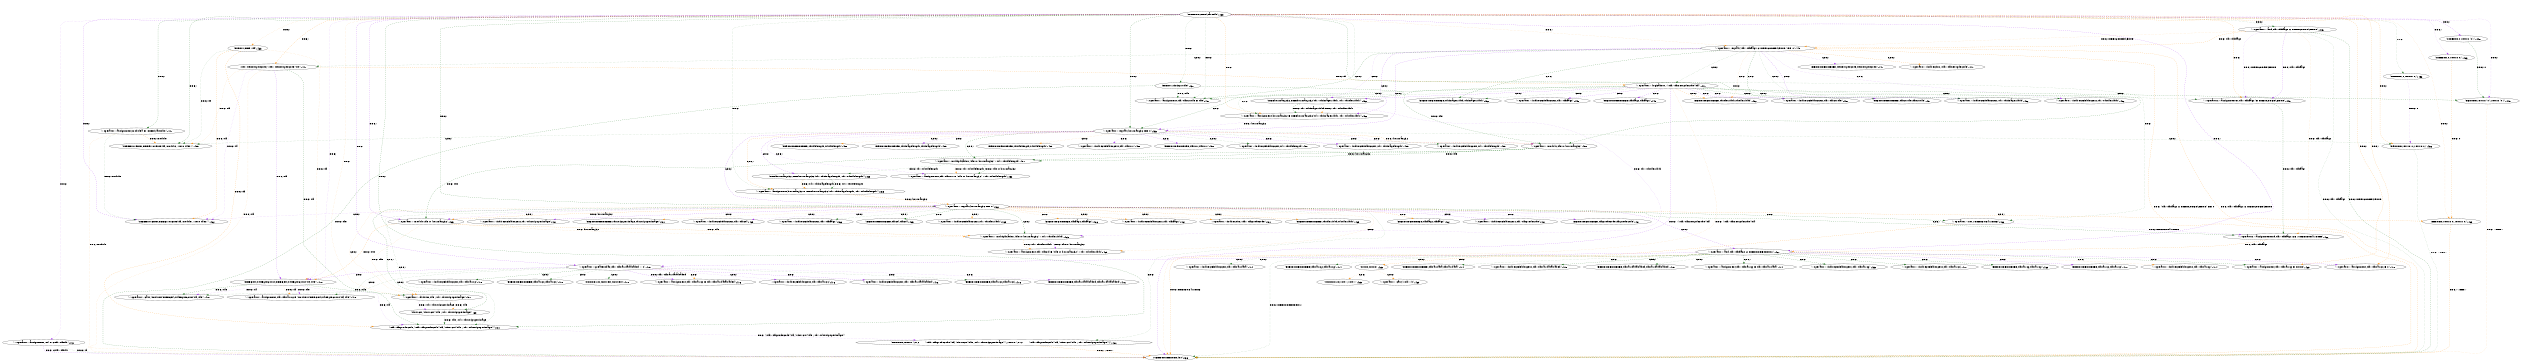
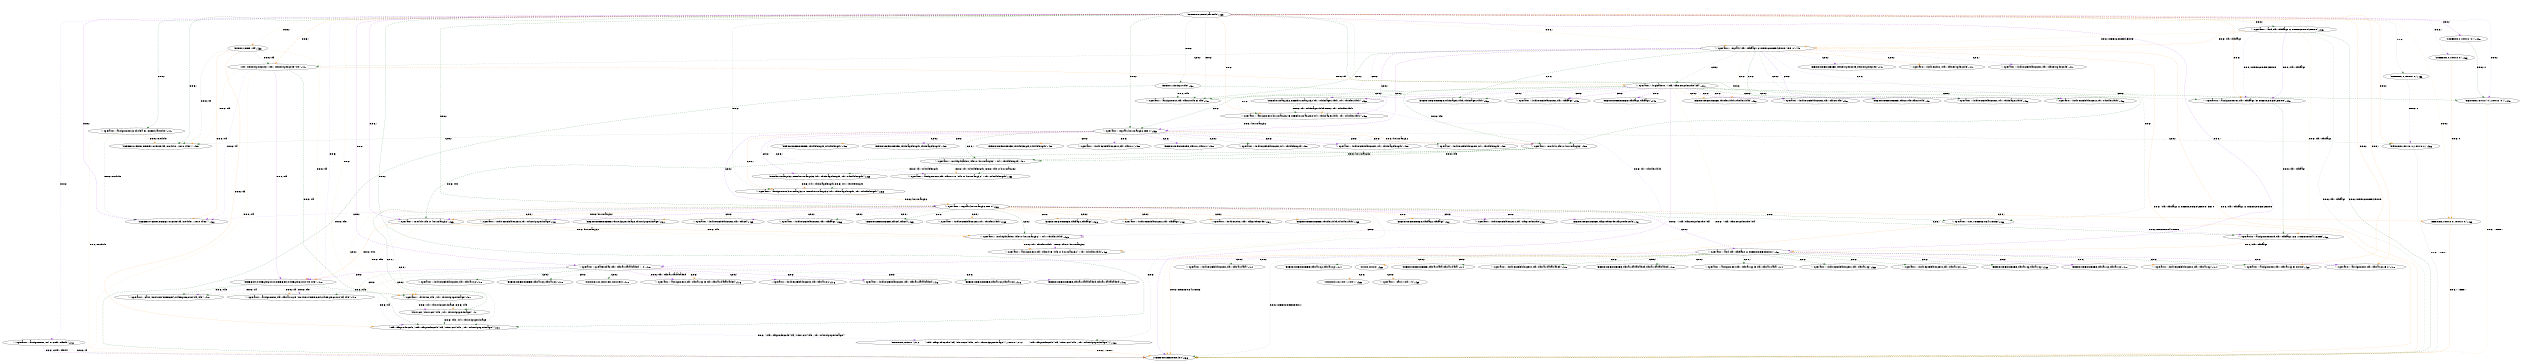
edge "(PARAM,TIFF *tif)" -> "(*tif->tif_setupdecode,(*tif->tif_setupdecode)(tif))": added, label "DDG: tif"
node "(<operator>.indirectFieldAccess,tif->tif_setupdecode)": added
node "(uint16_t,(uint16_t)(tile / td->td_stripsperimage))": text "1681" -> "1481"
